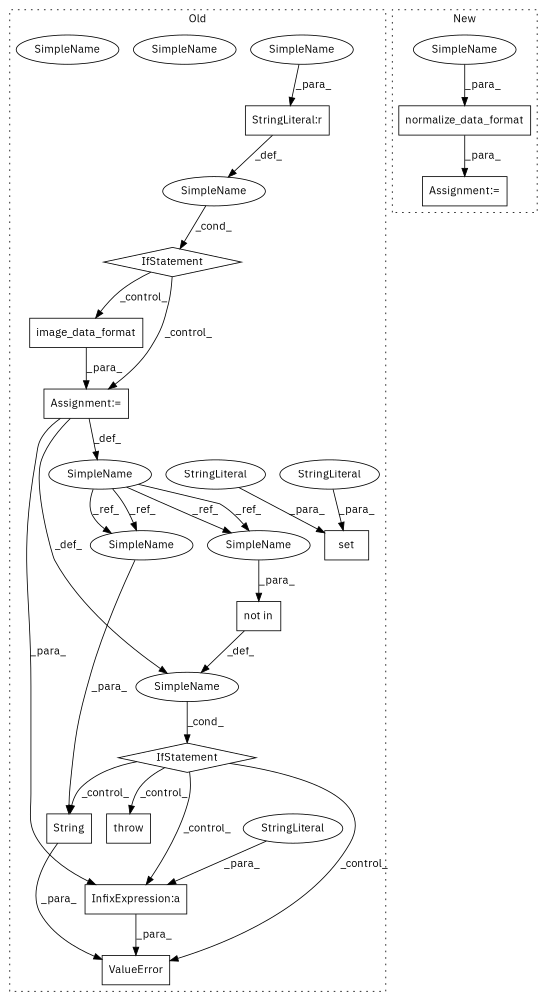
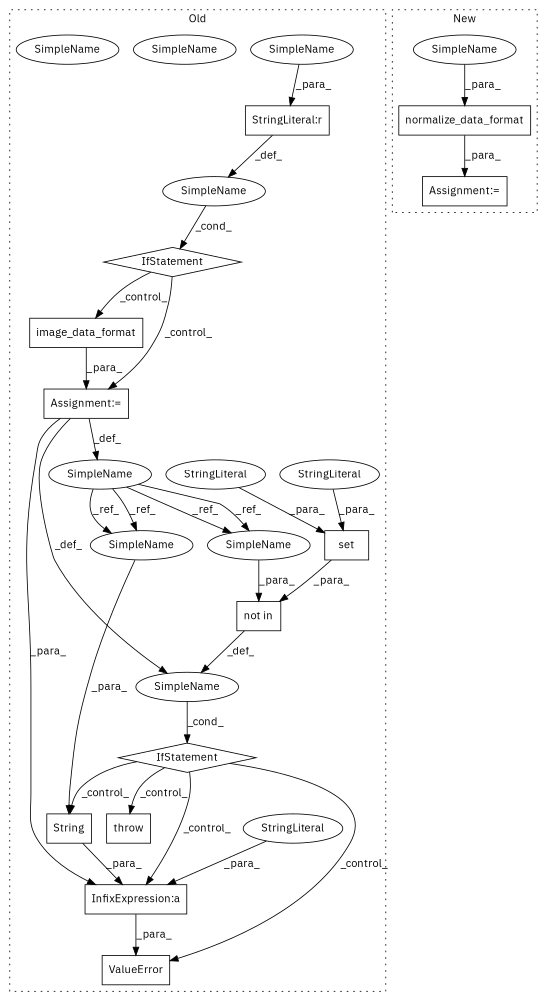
edge "set" -> "not in": added, label "_para_"
edge "String" -> "ValueError": now "String" -> "InfixExpression:a"
